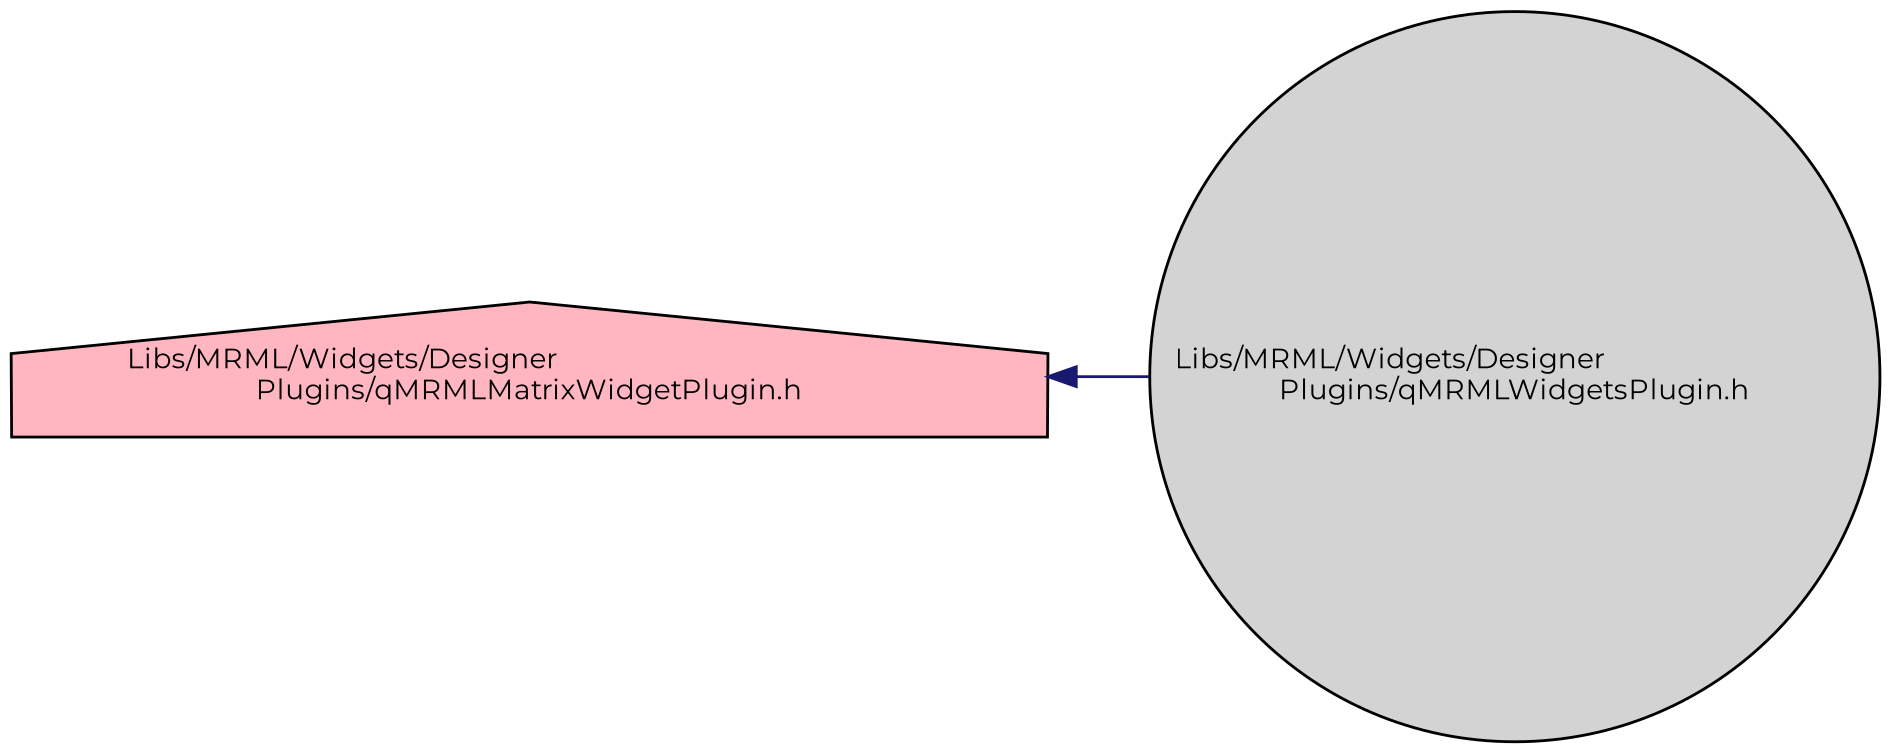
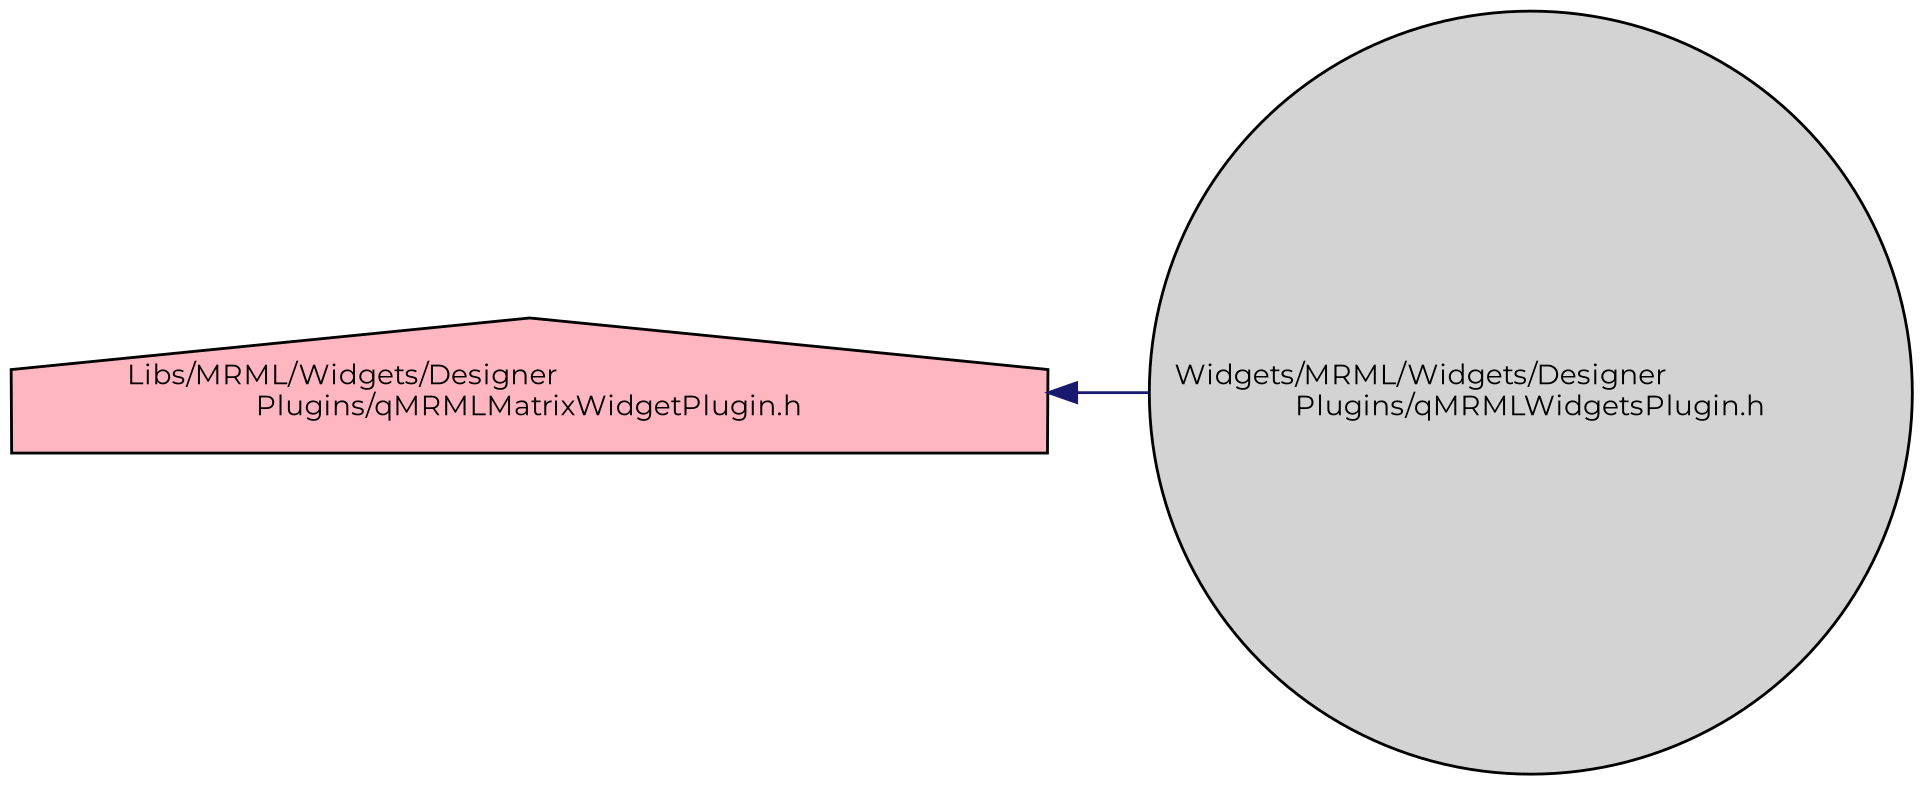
node "Libs/MRML/Widgets/Designer Plugins/qMRMLWidgetsPlugin.h": label "Libs/MRML/Widgets/Designer Plugins/qMRMLWidgetsPlugin.h" -> "Widgets/MRML/Widgets/Designer Plugins/qMRMLWidgetsPlugin.h"
